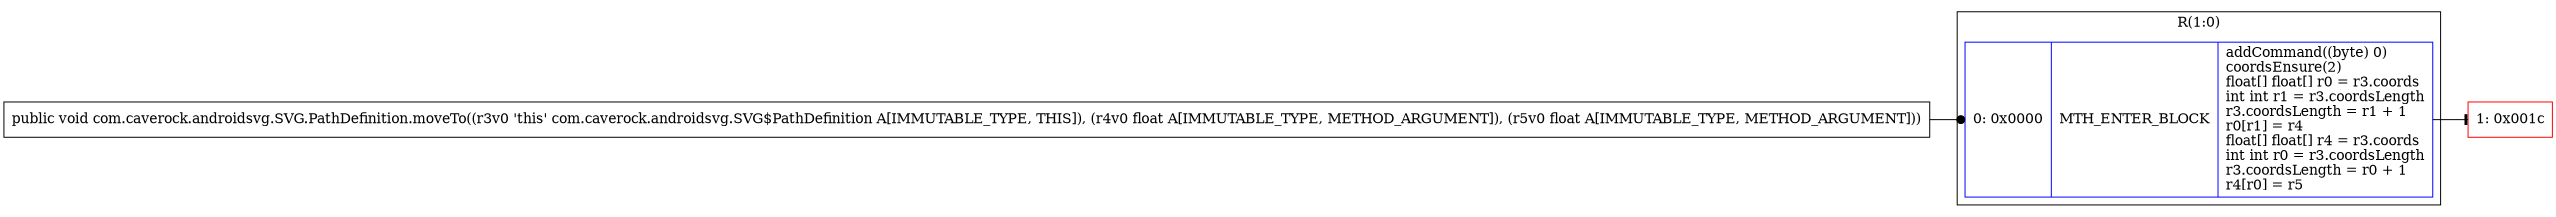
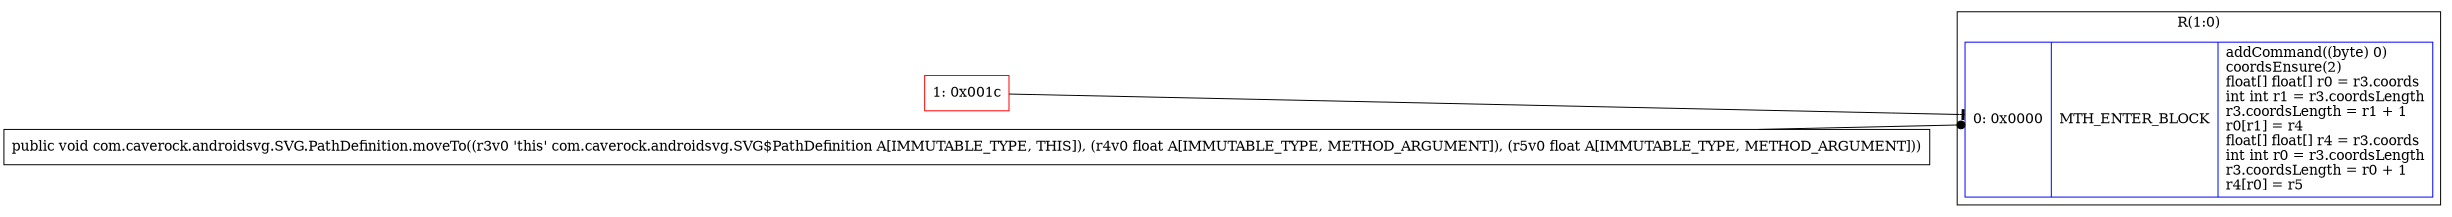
edge "0: 0x0000" -> "1: 0x001c": reversed
